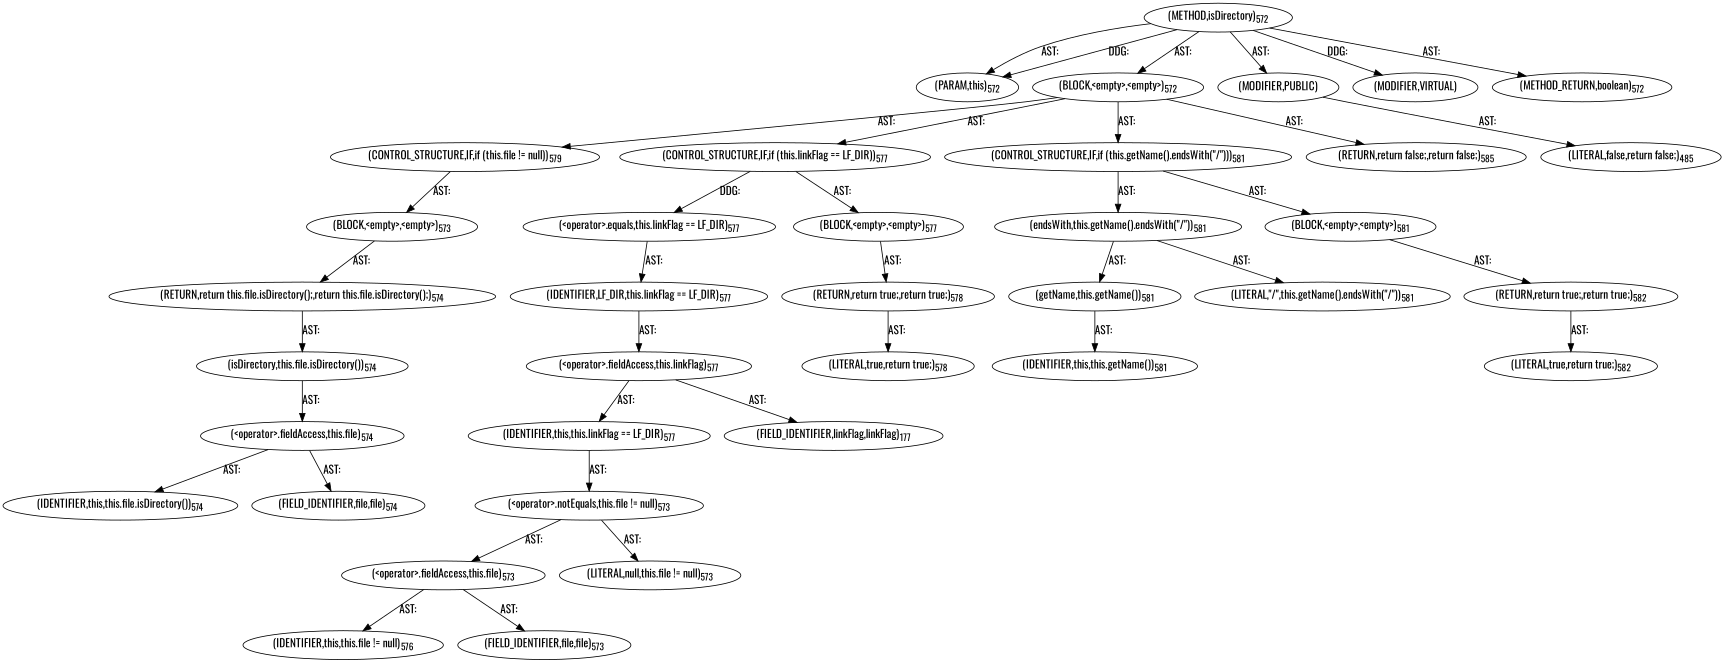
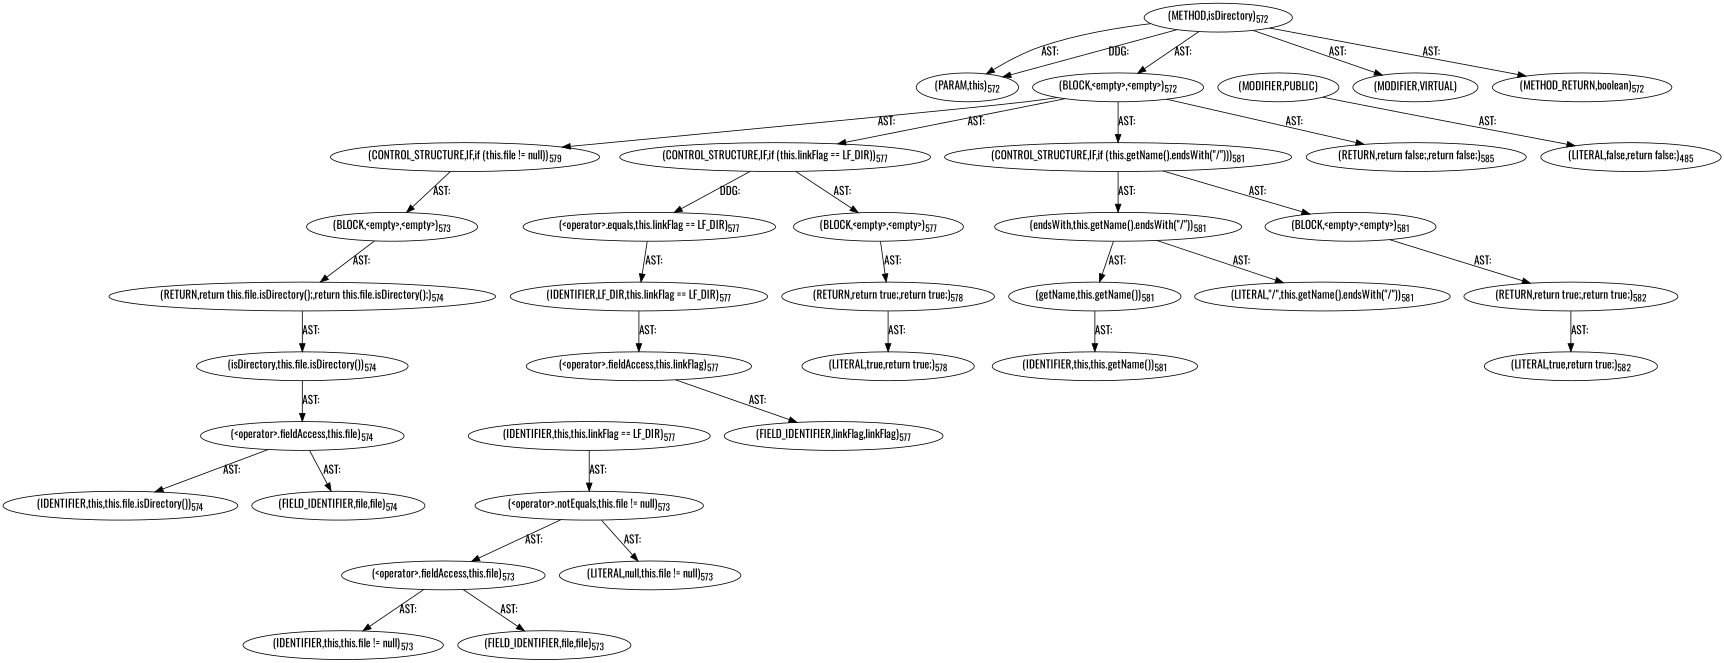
edge "(METHOD,isDirectory)" -> "(MODIFIER,PUBLIC)": removed, label "AST:"
edge "(METHOD,isDirectory)" -> "(MODIFIER,VIRTUAL)": label "DDG: " -> "AST: "
edge "(<operator>.fieldAccess,this.linkFlag)" -> "(IDENTIFIER,this,this.linkFlag == LF_DIR)": removed, label "AST:"
node "(FIELD_IDENTIFIER,linkFlag,linkFlag)": text "177" -> "577"
node "(IDENTIFIER,this,this.file != null)": text "576" -> "573"
